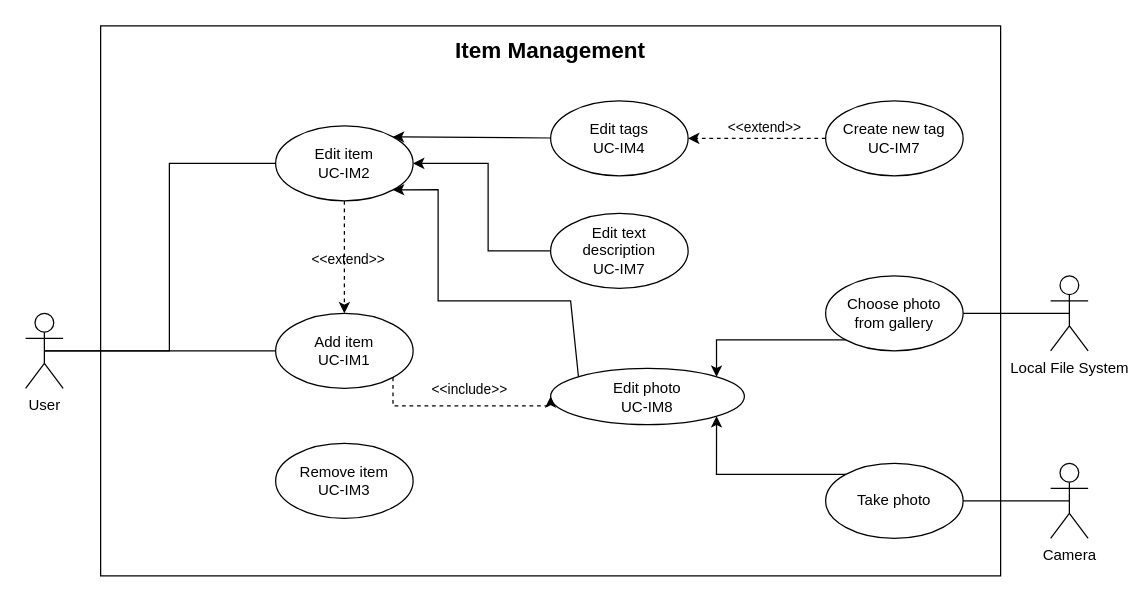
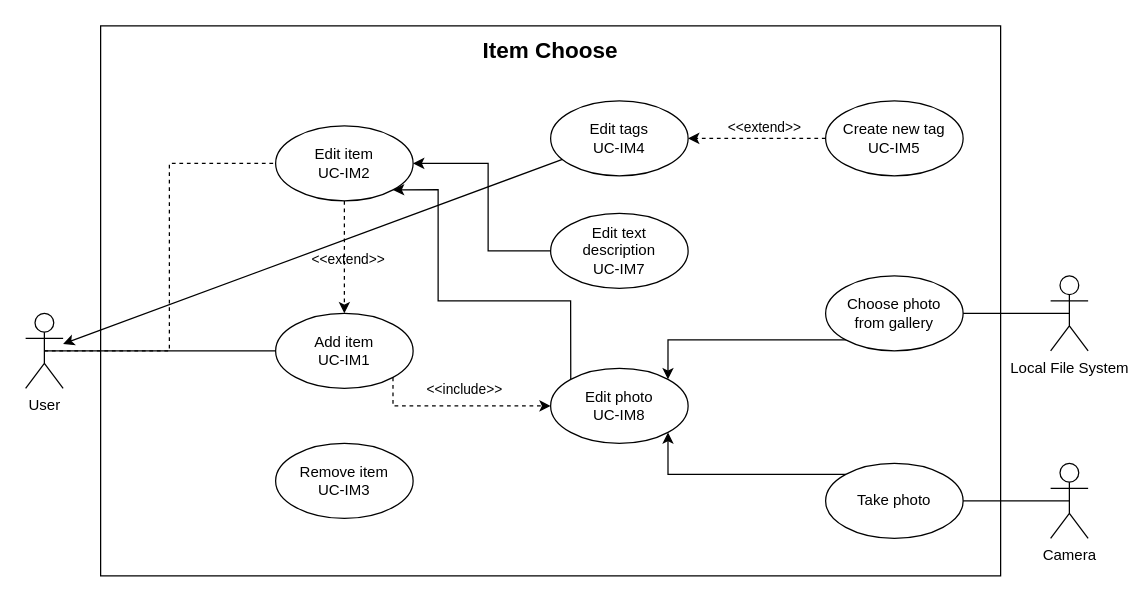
node "Item Management": label "Item Management" -> "Item Choose"
edge "Edit tags UC-IM4" -> "Edit item UC-IM2": now "Edit tags UC-IM4" -> "User"
node "Create new tag UC-IM7": label "Create new tag UC-IM7" -> "Create new tag UC-IM5"
edge "Edit item UC-IM2" -- "User": style solid -> dashed
node "Edit photo UC-IM8": size 194x56 -> 138x75
